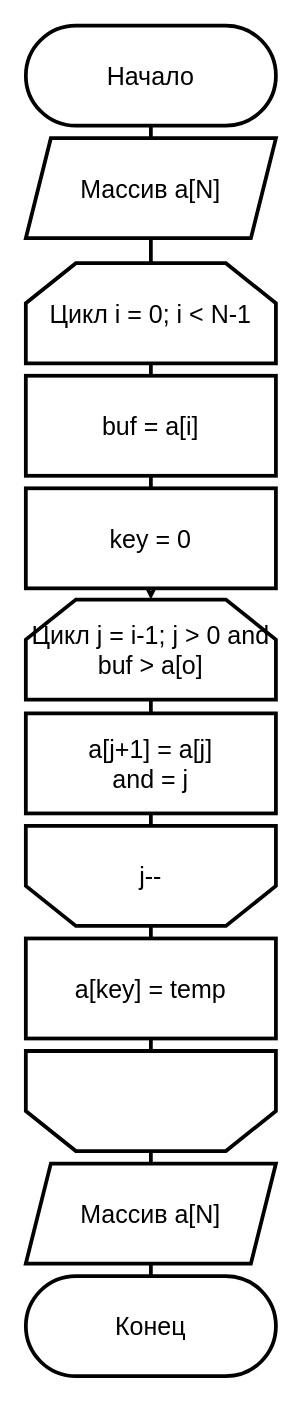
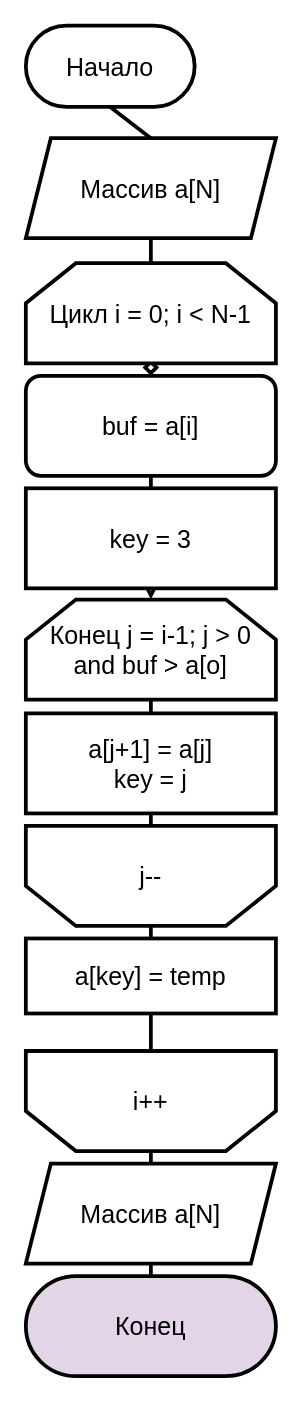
node "Начало": size 250x100 -> 169x81
edge "Цикл i = 0; i < N-1" -- "buf = a[i]": arrowhead none -> diamond
node "buf = a[i]": shape rectangle -> rounded rectangle
node "key = 0": label "key = 0" -> "key = 3"
node "Цикл j = i-1; j > 0 and buf > a[о]": label "Цикл j = i-1; j > 0 and buf > a[о]" -> "Конец j = i-1; j > 0 and buf > a[о]"
node "a[j+1] = a[j] and = j": label "a[j+1] = a[j] and = j" -> "a[j+1] = a[j] key = j"
node "a[key] = temp": size 250x100 -> 250x75
node "i++": added
node "Конец": fillcolor #ffffff -> #e1d5e7
